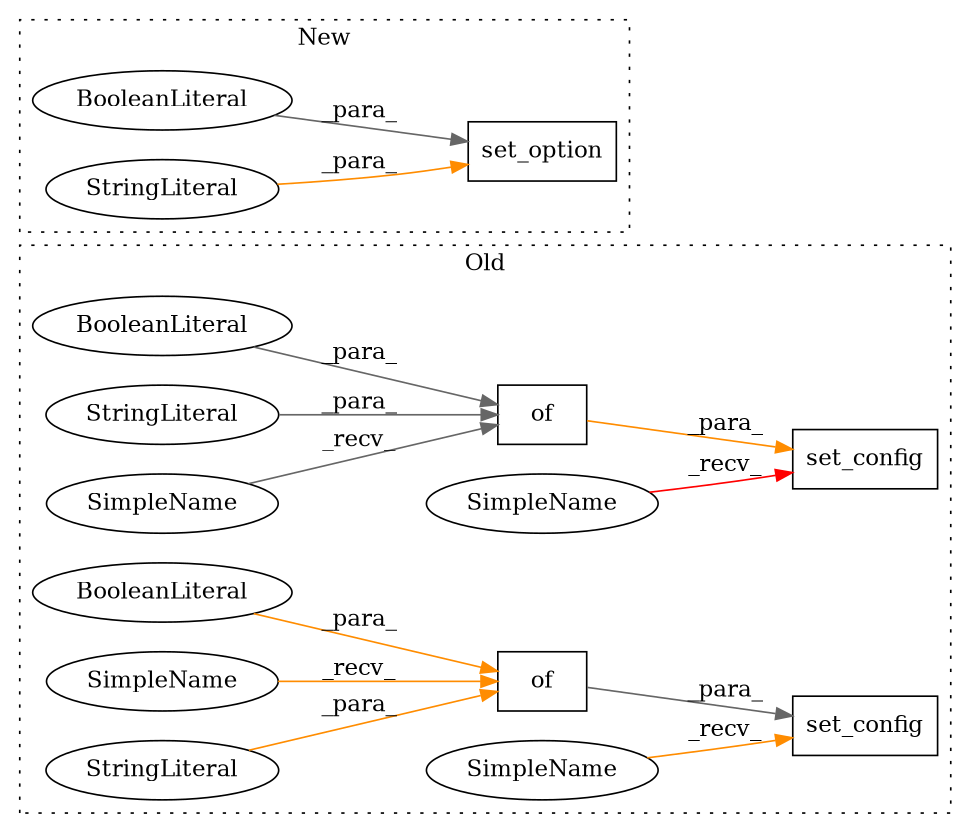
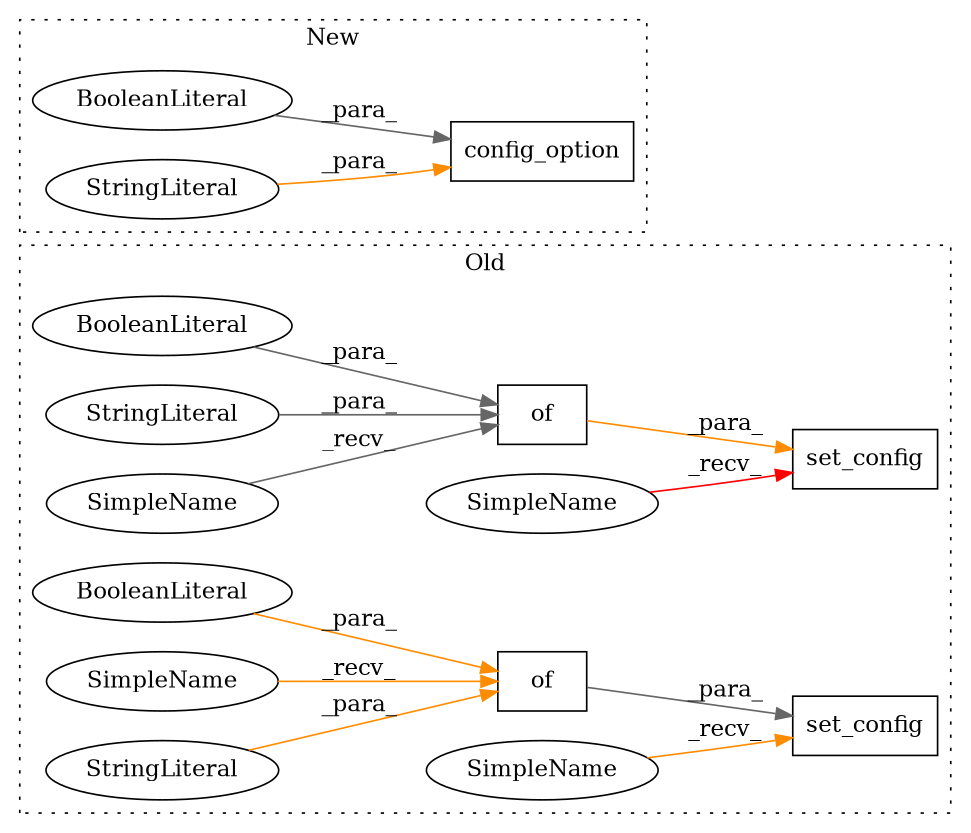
node "set_option": label "set_option" -> "config_option"
